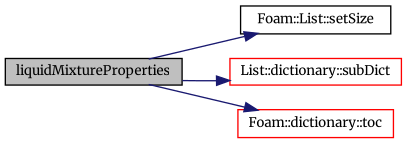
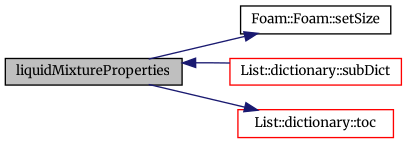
node "Foam::List::setSize": label "Foam::List::setSize" -> "Foam::Foam::setSize"
edge "liquidMixtureProperties" -> "List::dictionary::subDict": reversed
node "Foam::dictionary::toc": label "Foam::dictionary::toc" -> "List::dictionary::toc"
